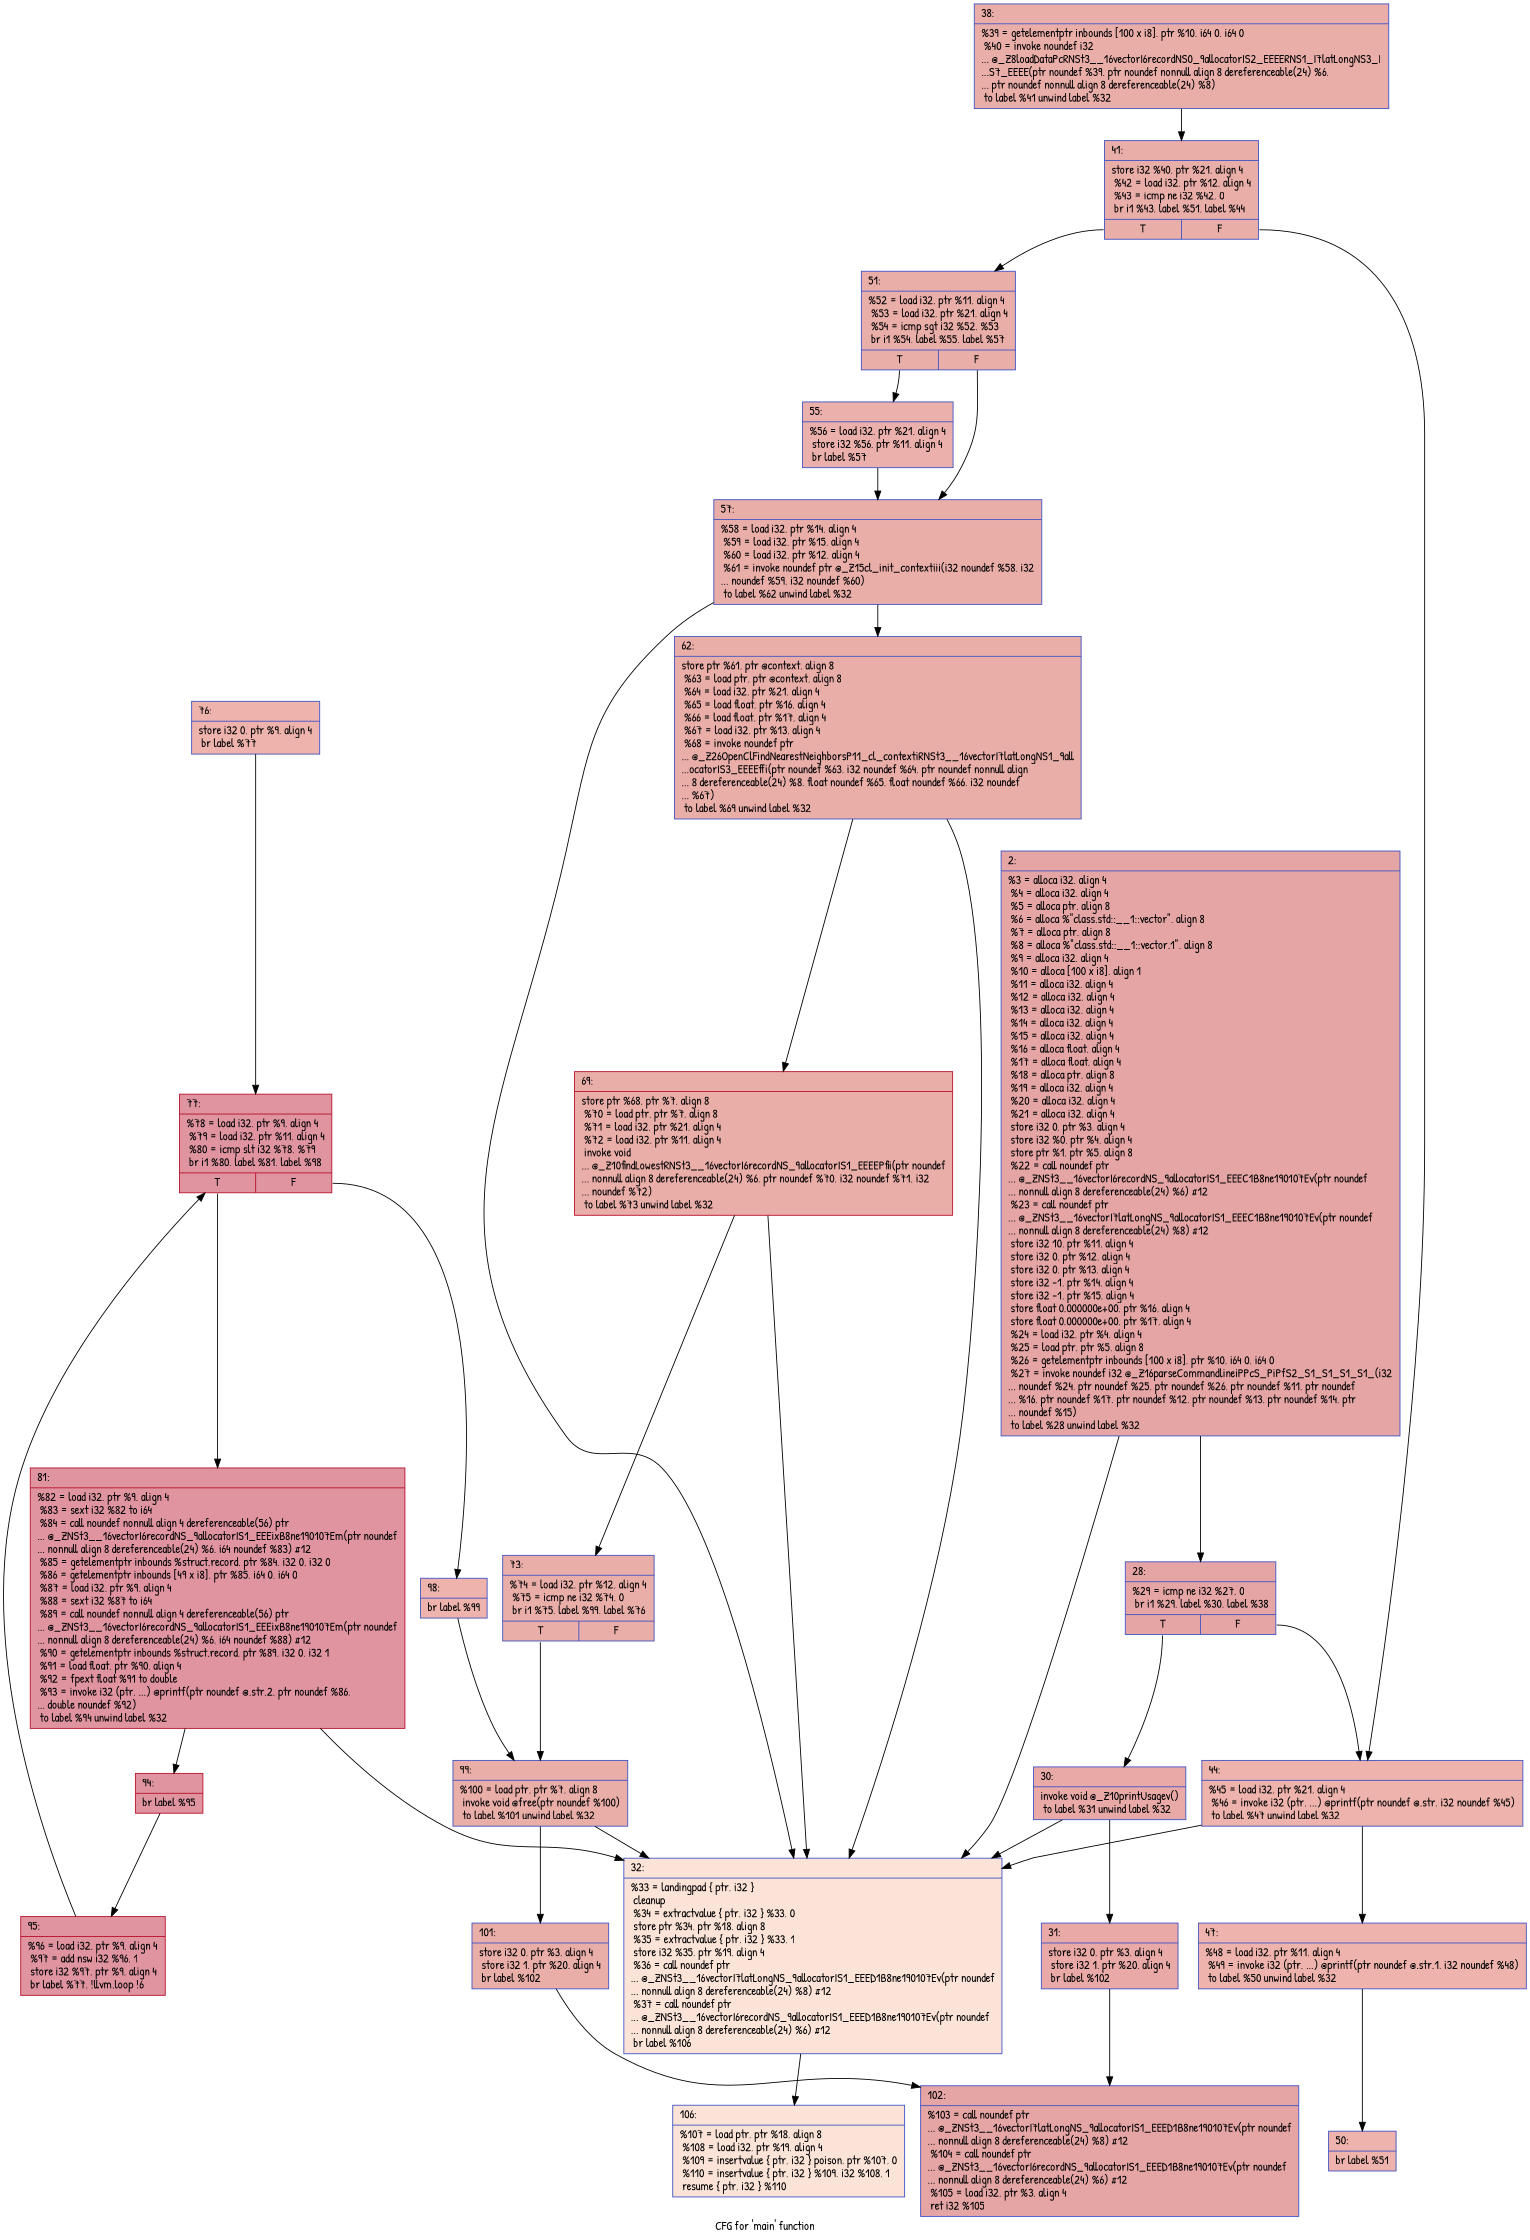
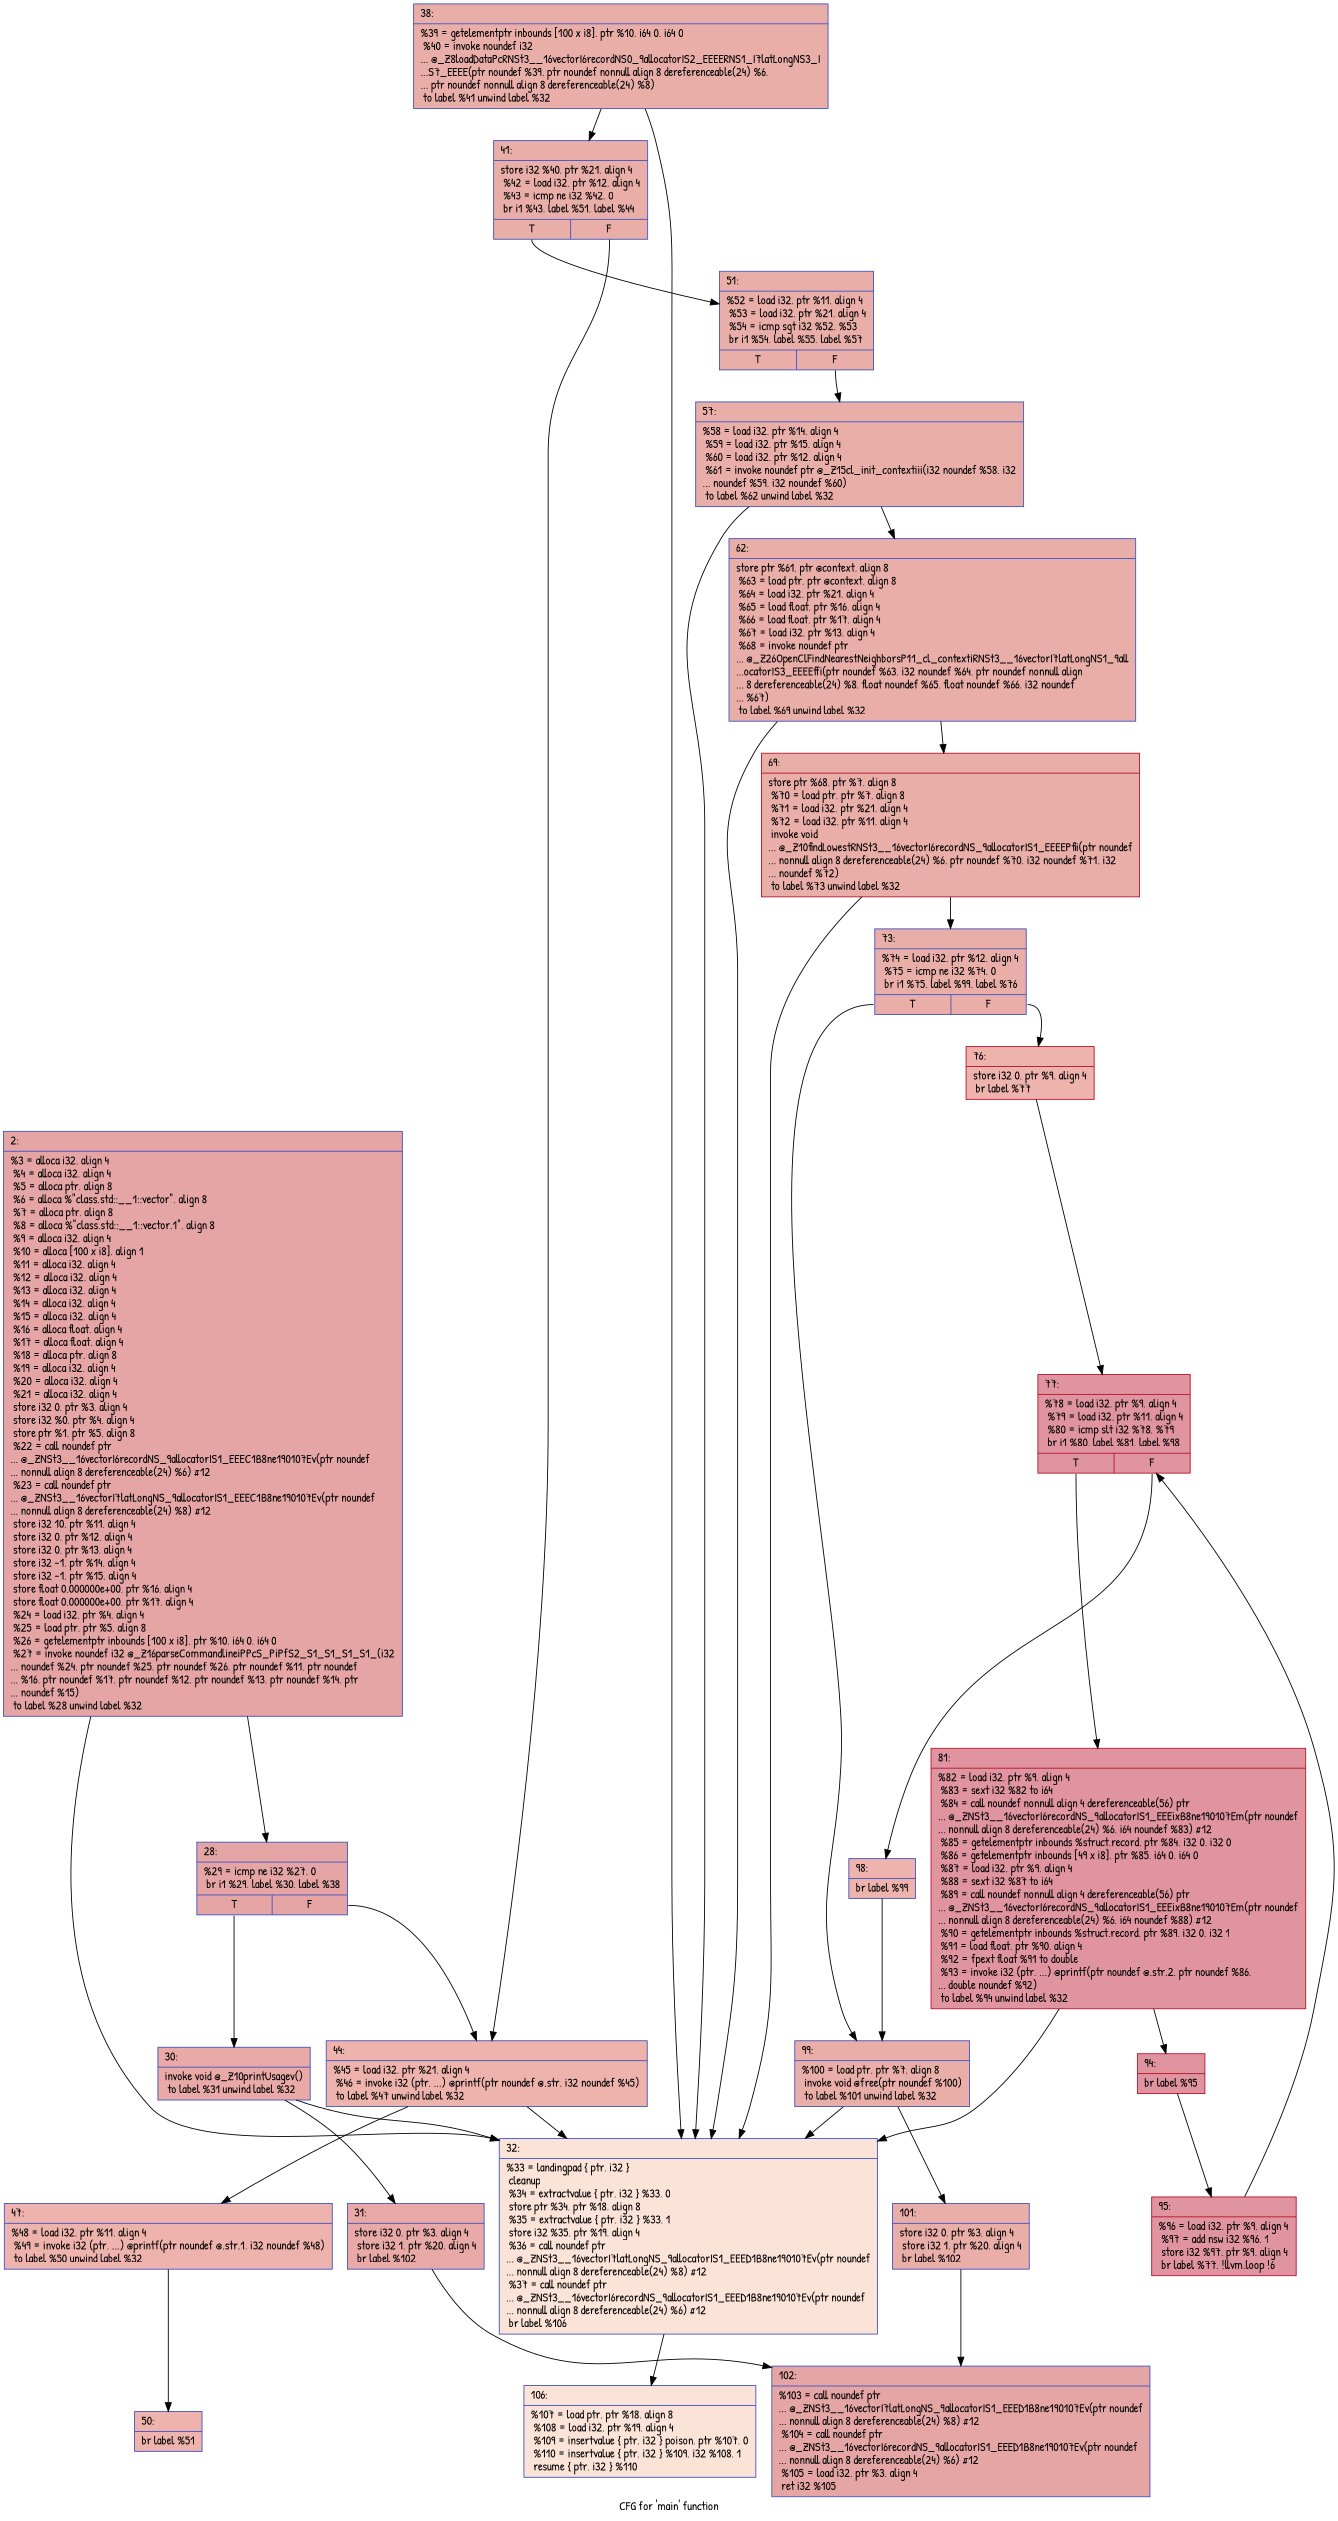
node "55:": removed
node "76:": color #3d50c3ff -> #b70d28ff
edge "73:" -> "76:": added
edge "38:" -> "32:": added
